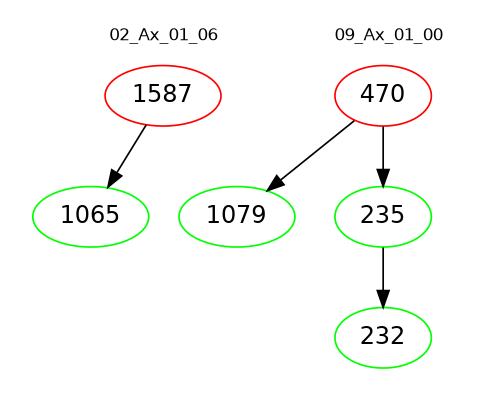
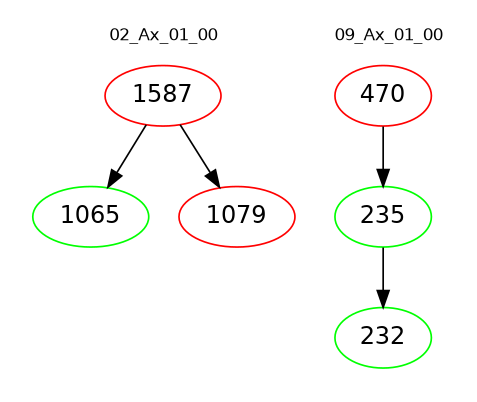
cluster "02_Ax_01_06": label "02_Ax_01_06" -> "02_Ax_01_00"
edge "470" -> "1079": now "1587" -> "1079"
node "1079": color green -> red
